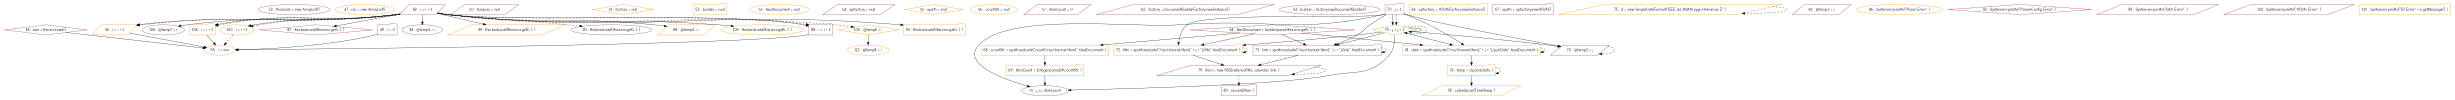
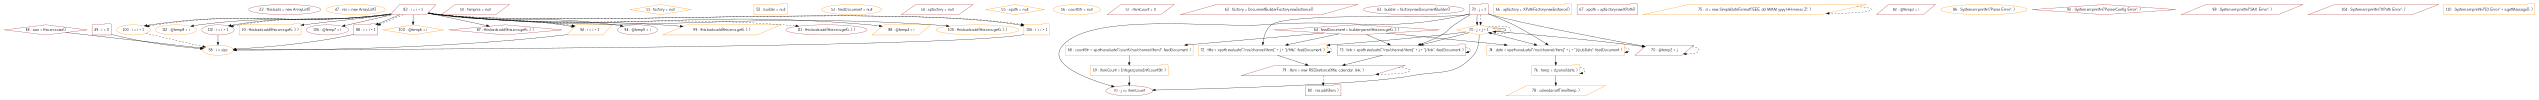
edge "82 : i = i + 1" -> "100 : @temp6 = i": style dashed -> solid
node "112 : i = i + 1": added
edge "100 : @temp6 = i" -> "112 : @temp8 = i": now "82 : i = i + 1" -> "112 : @temp8 = i"
